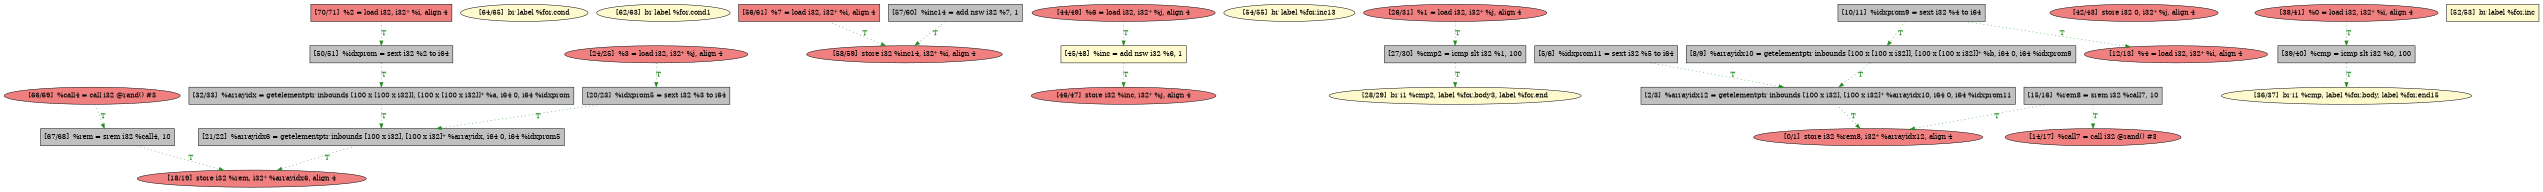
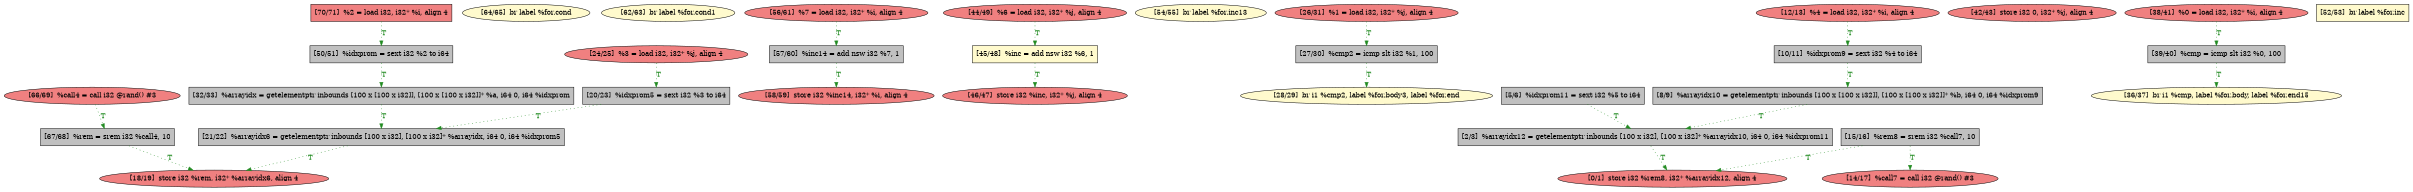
node "[56/61]  %7 = load i32, i32* %i, align 4": shape box -> ellipse
edge "[56/61]  %7 = load i32, i32* %i, align 4" -> "[58/59]  store i32 %inc14, i32* %i, align 4": now "[56/61]  %7 = load i32, i32* %i, align 4" -> "[57/60]  %inc14 = add nsw i32 %7, 1"
edge "[10/11]  %idxprom9 = sext i32 %4 to i64" -> "[12/13]  %4 = load i32, i32* %i, align 4": reversed
